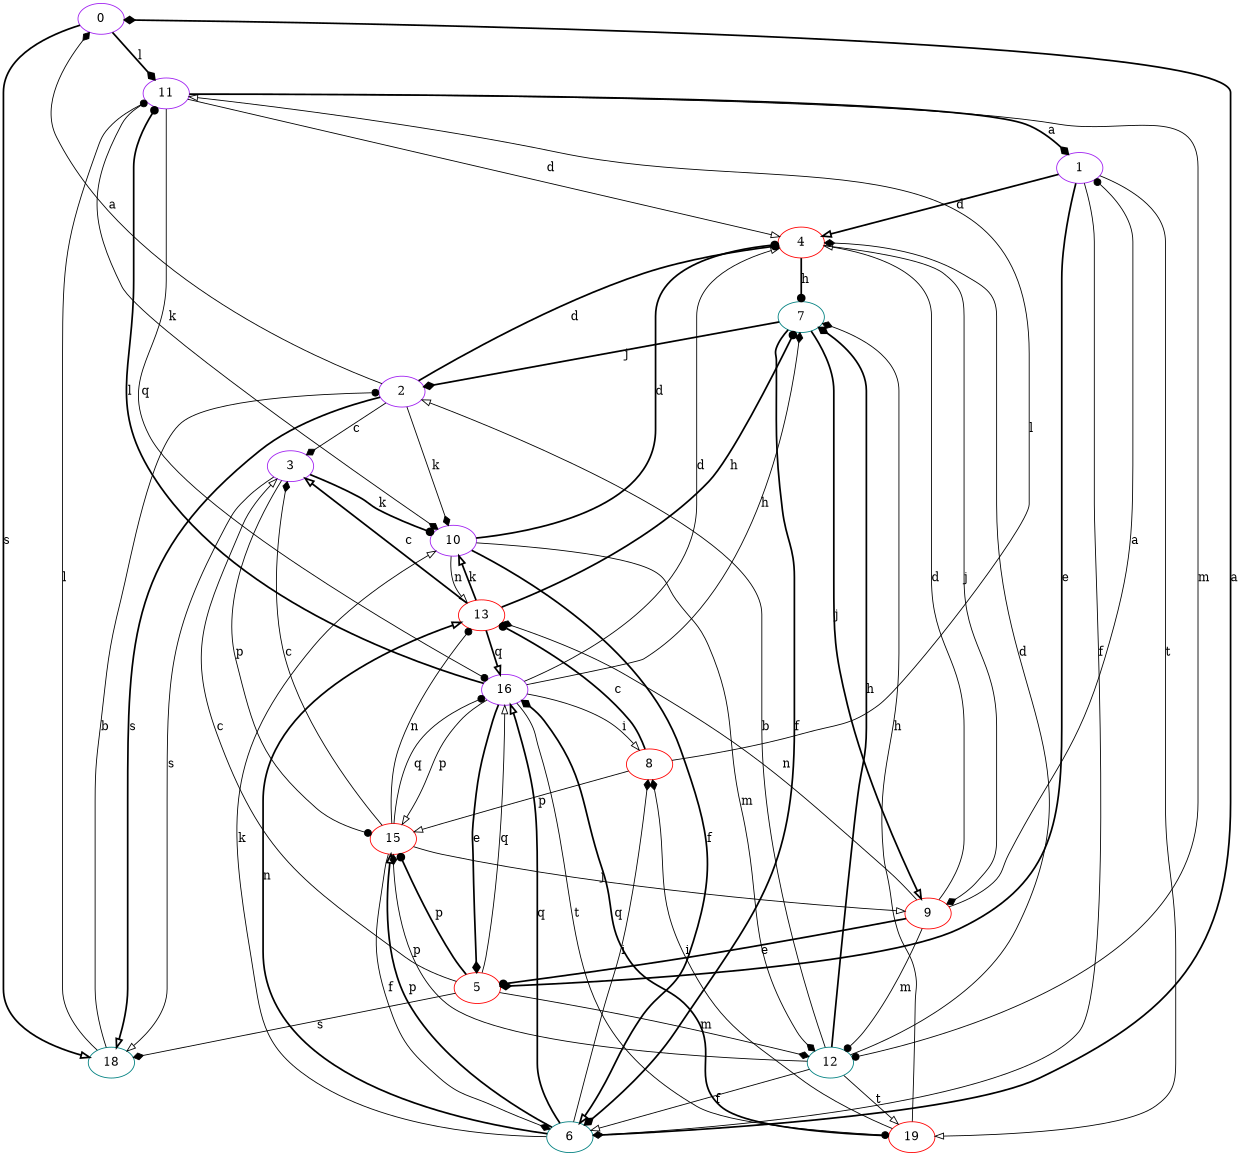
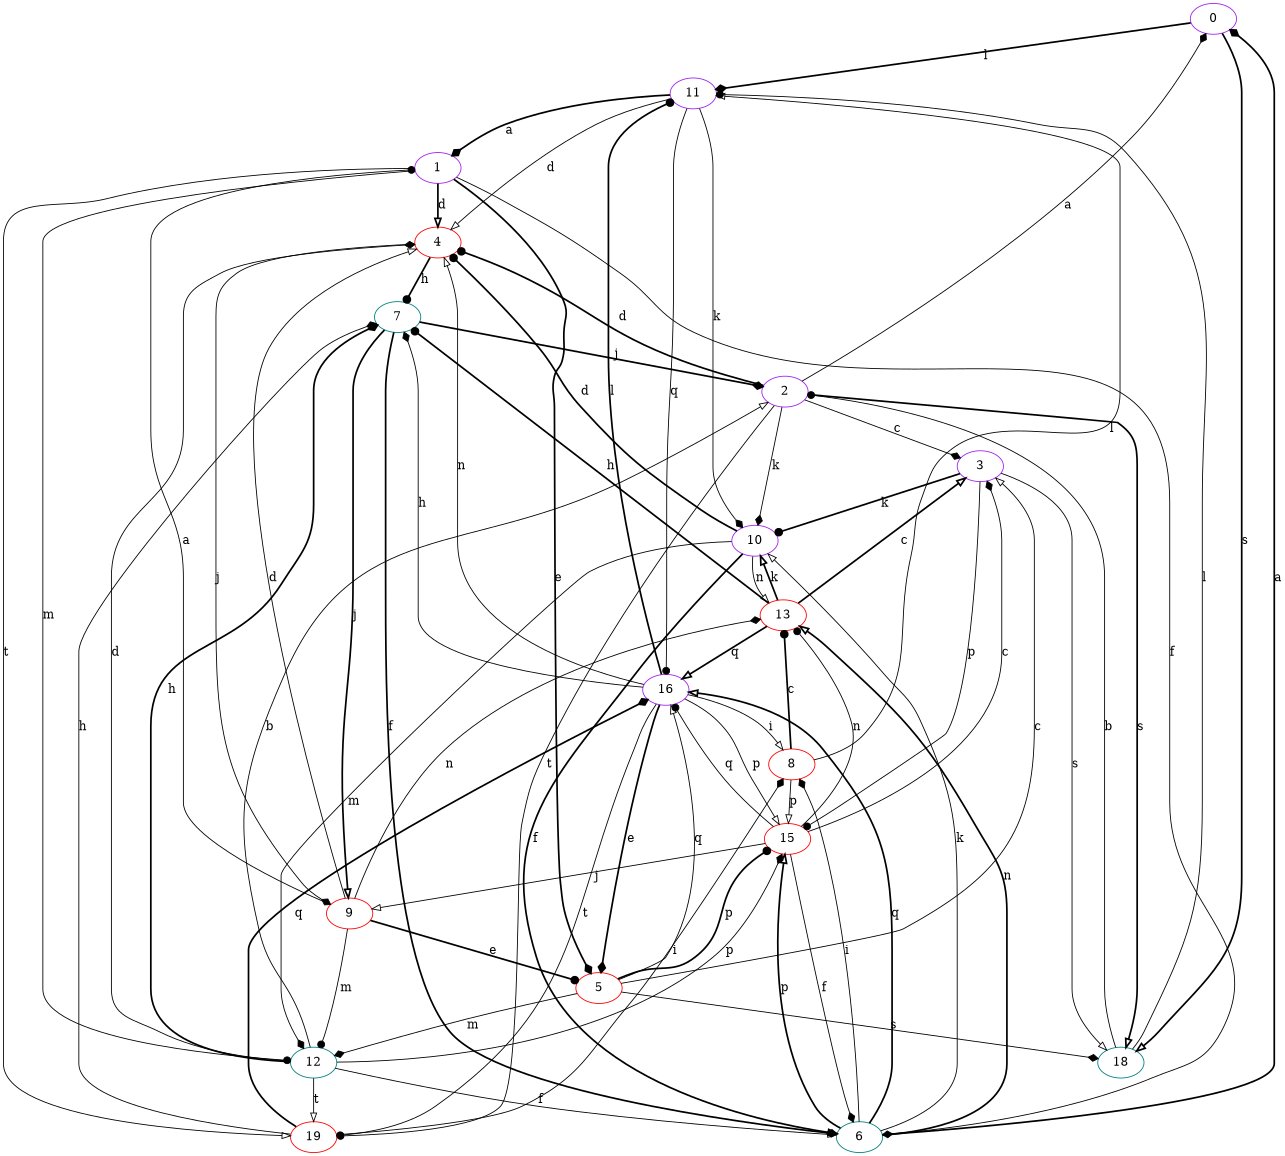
edge "11" -> "12": now "1" -> "12"
edge "16" -> "4": label "d" -> "n"
edge "2" -> "19": added, label "t"
